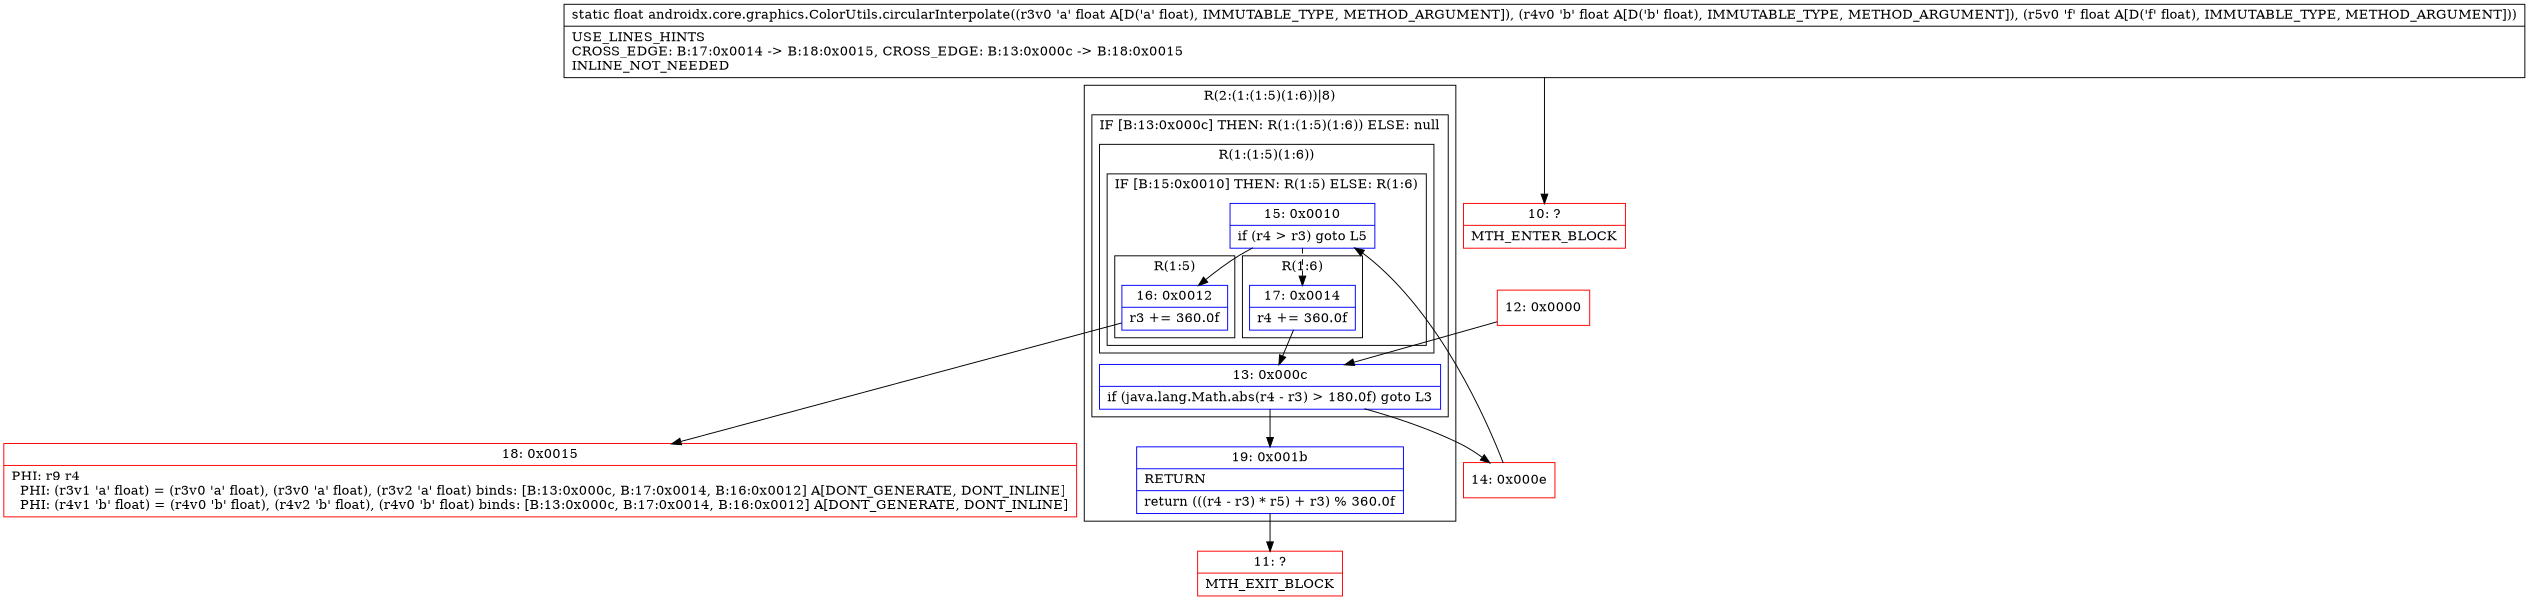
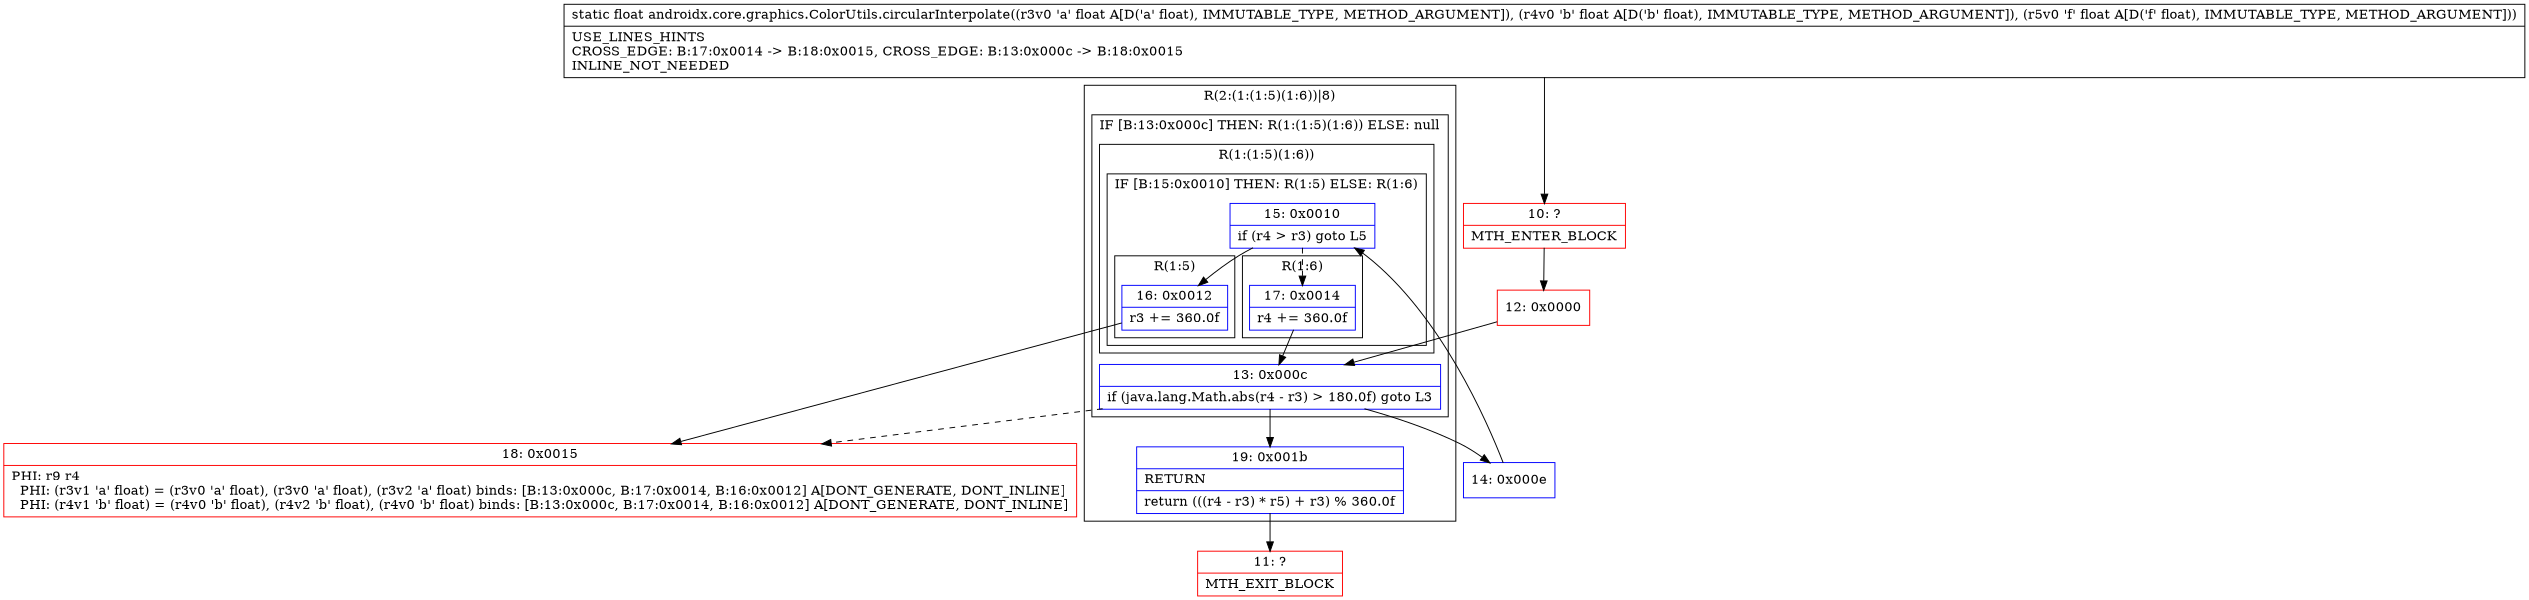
edge "10: ?" -> "12: 0x0000": added
edge "13: 0x000c" -> "18: 0x0015": added
node "14: 0x000e": color red -> blue
